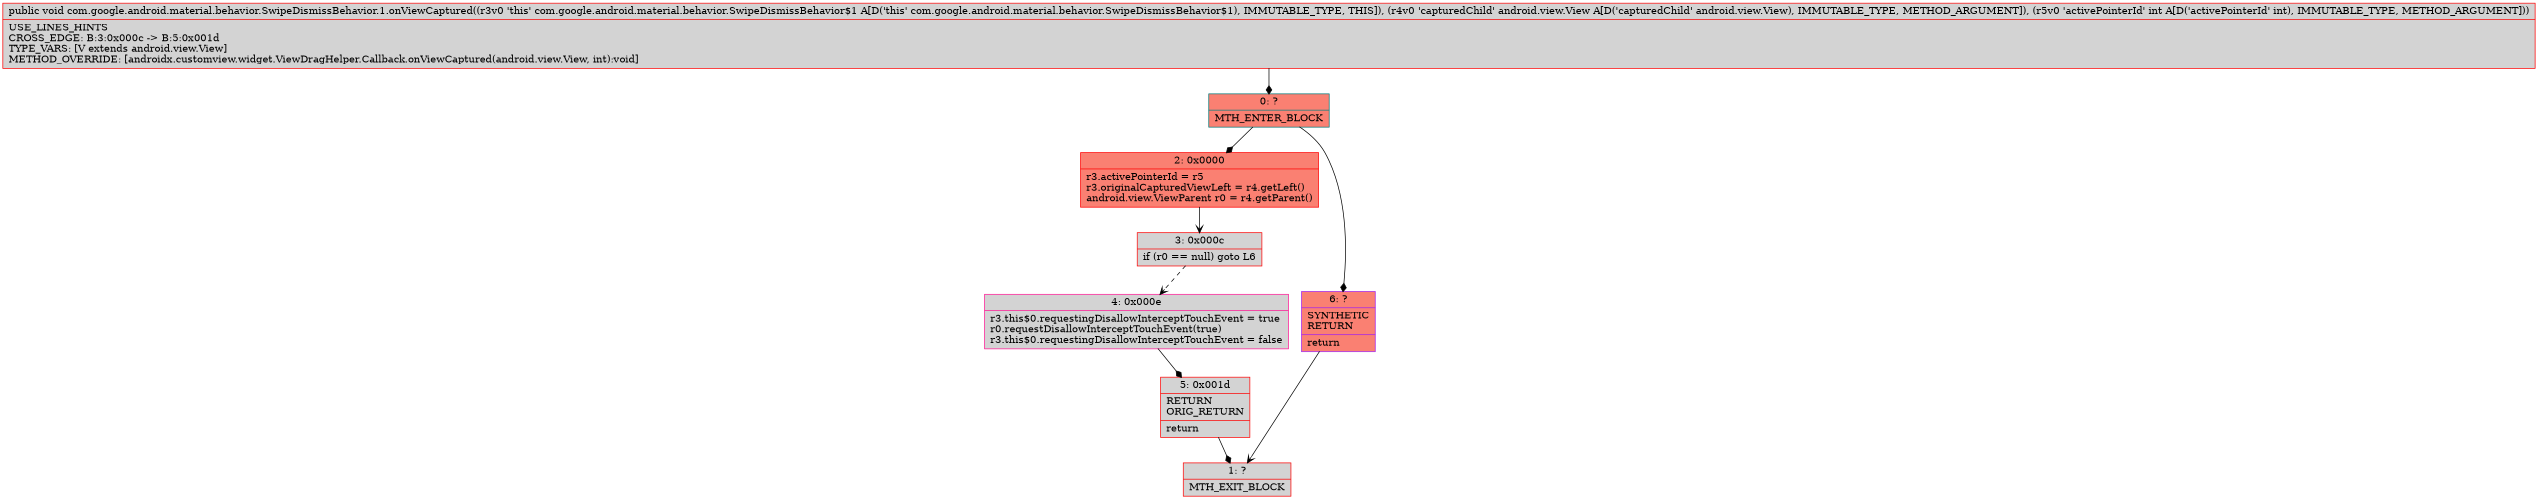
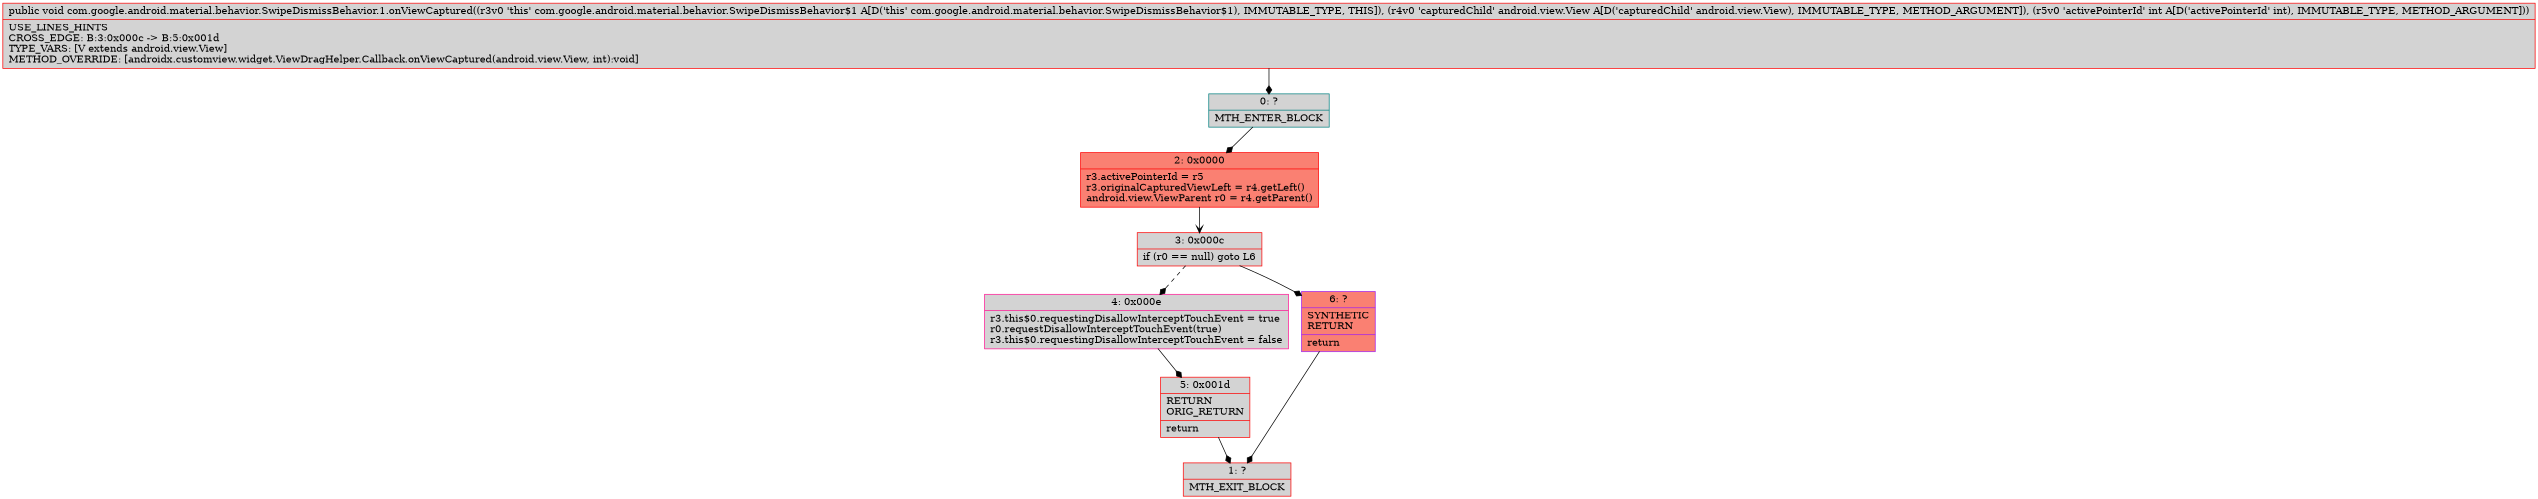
node "0: ?": fillcolor salmon -> lightgrey
edge "0: ?" -> "6: ?": now "3: 0x000c" -> "6: ?"
edge "3: 0x000c" -> "4: 0x000e": arrowhead vee -> diamond
edge "6: ?" -> "1: ?": arrowhead vee -> diamond
